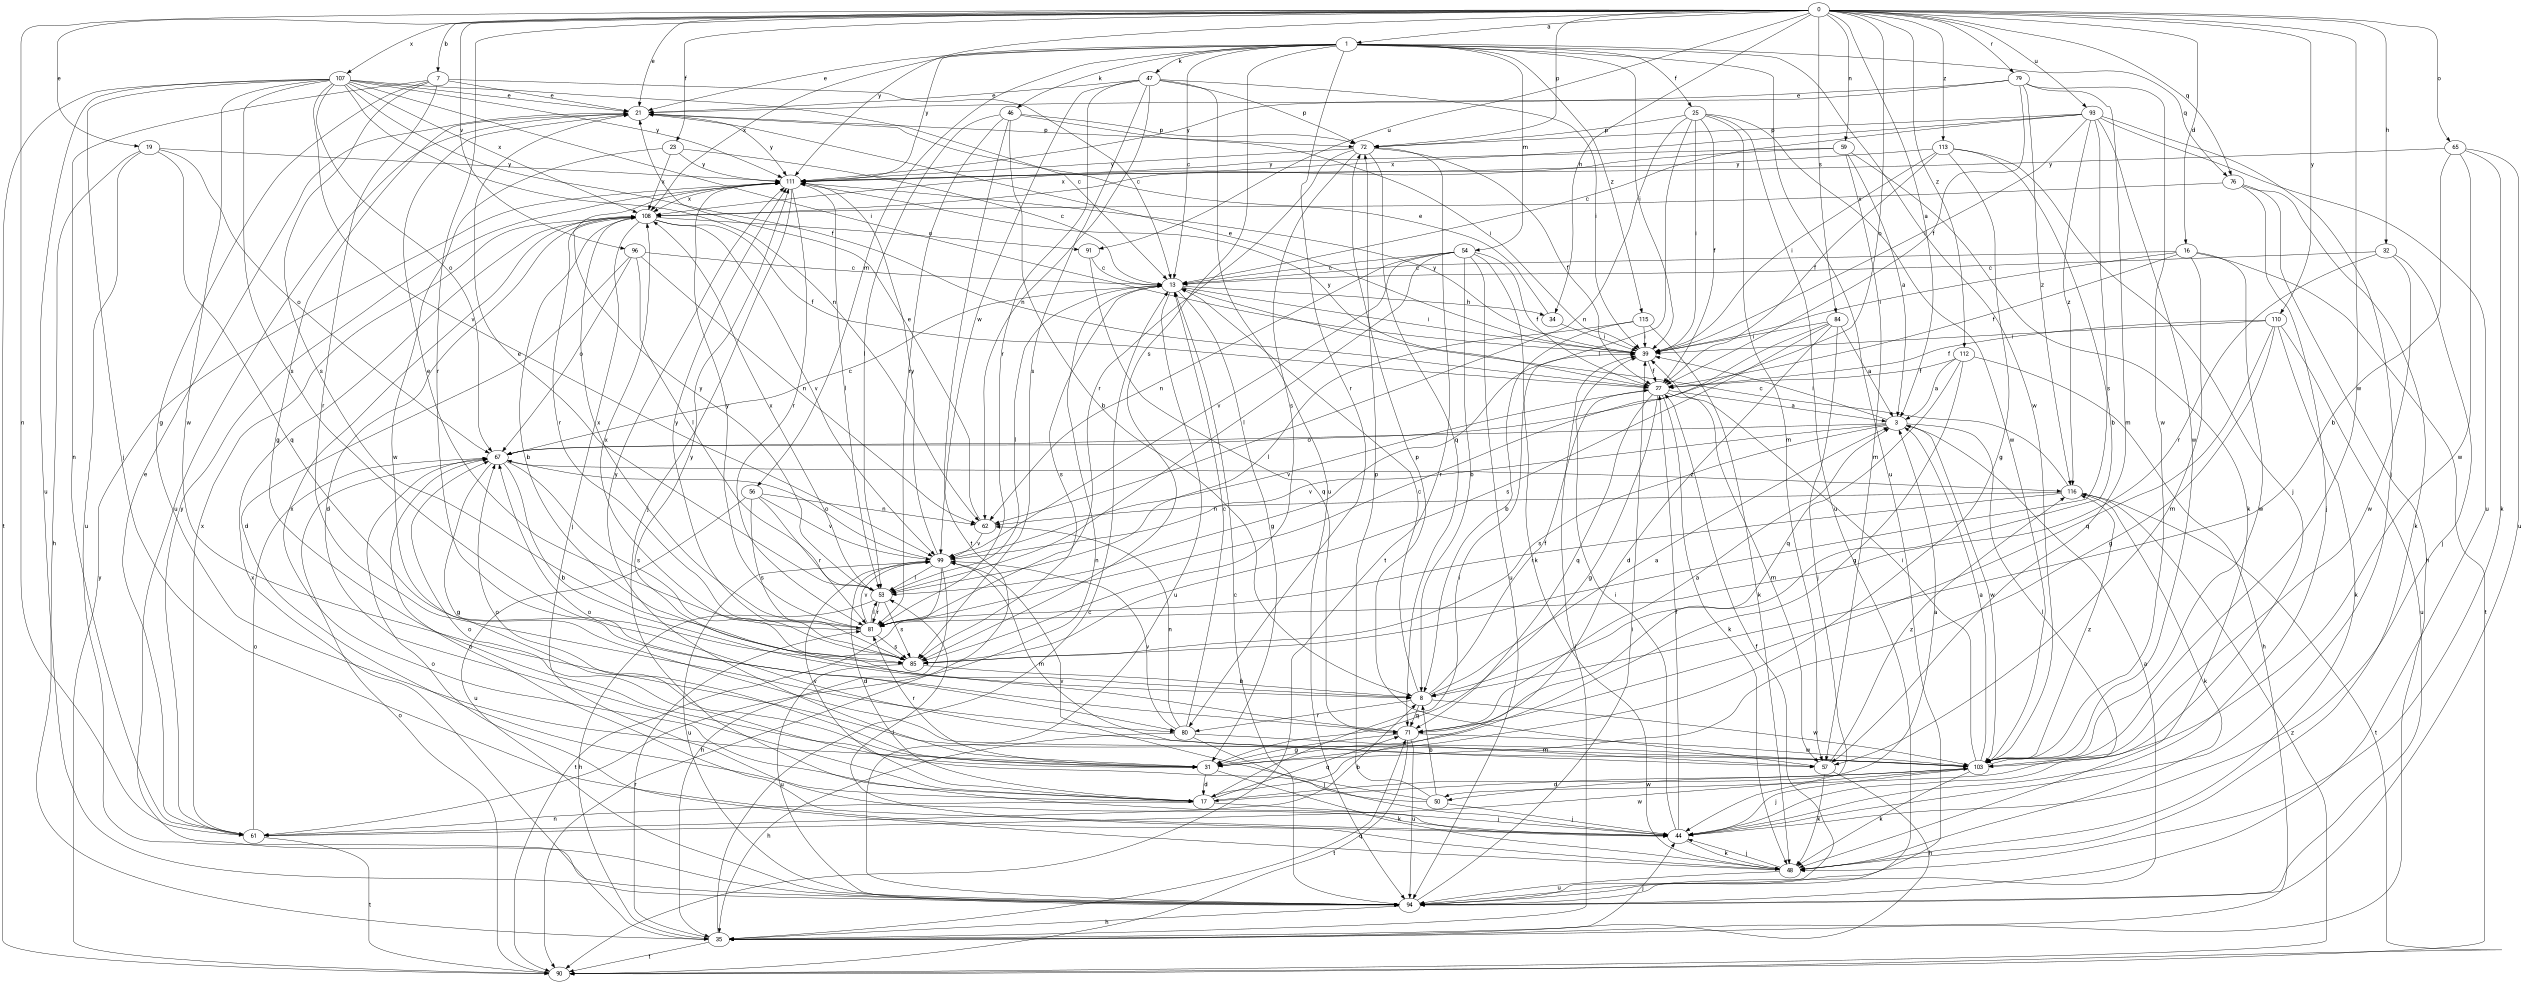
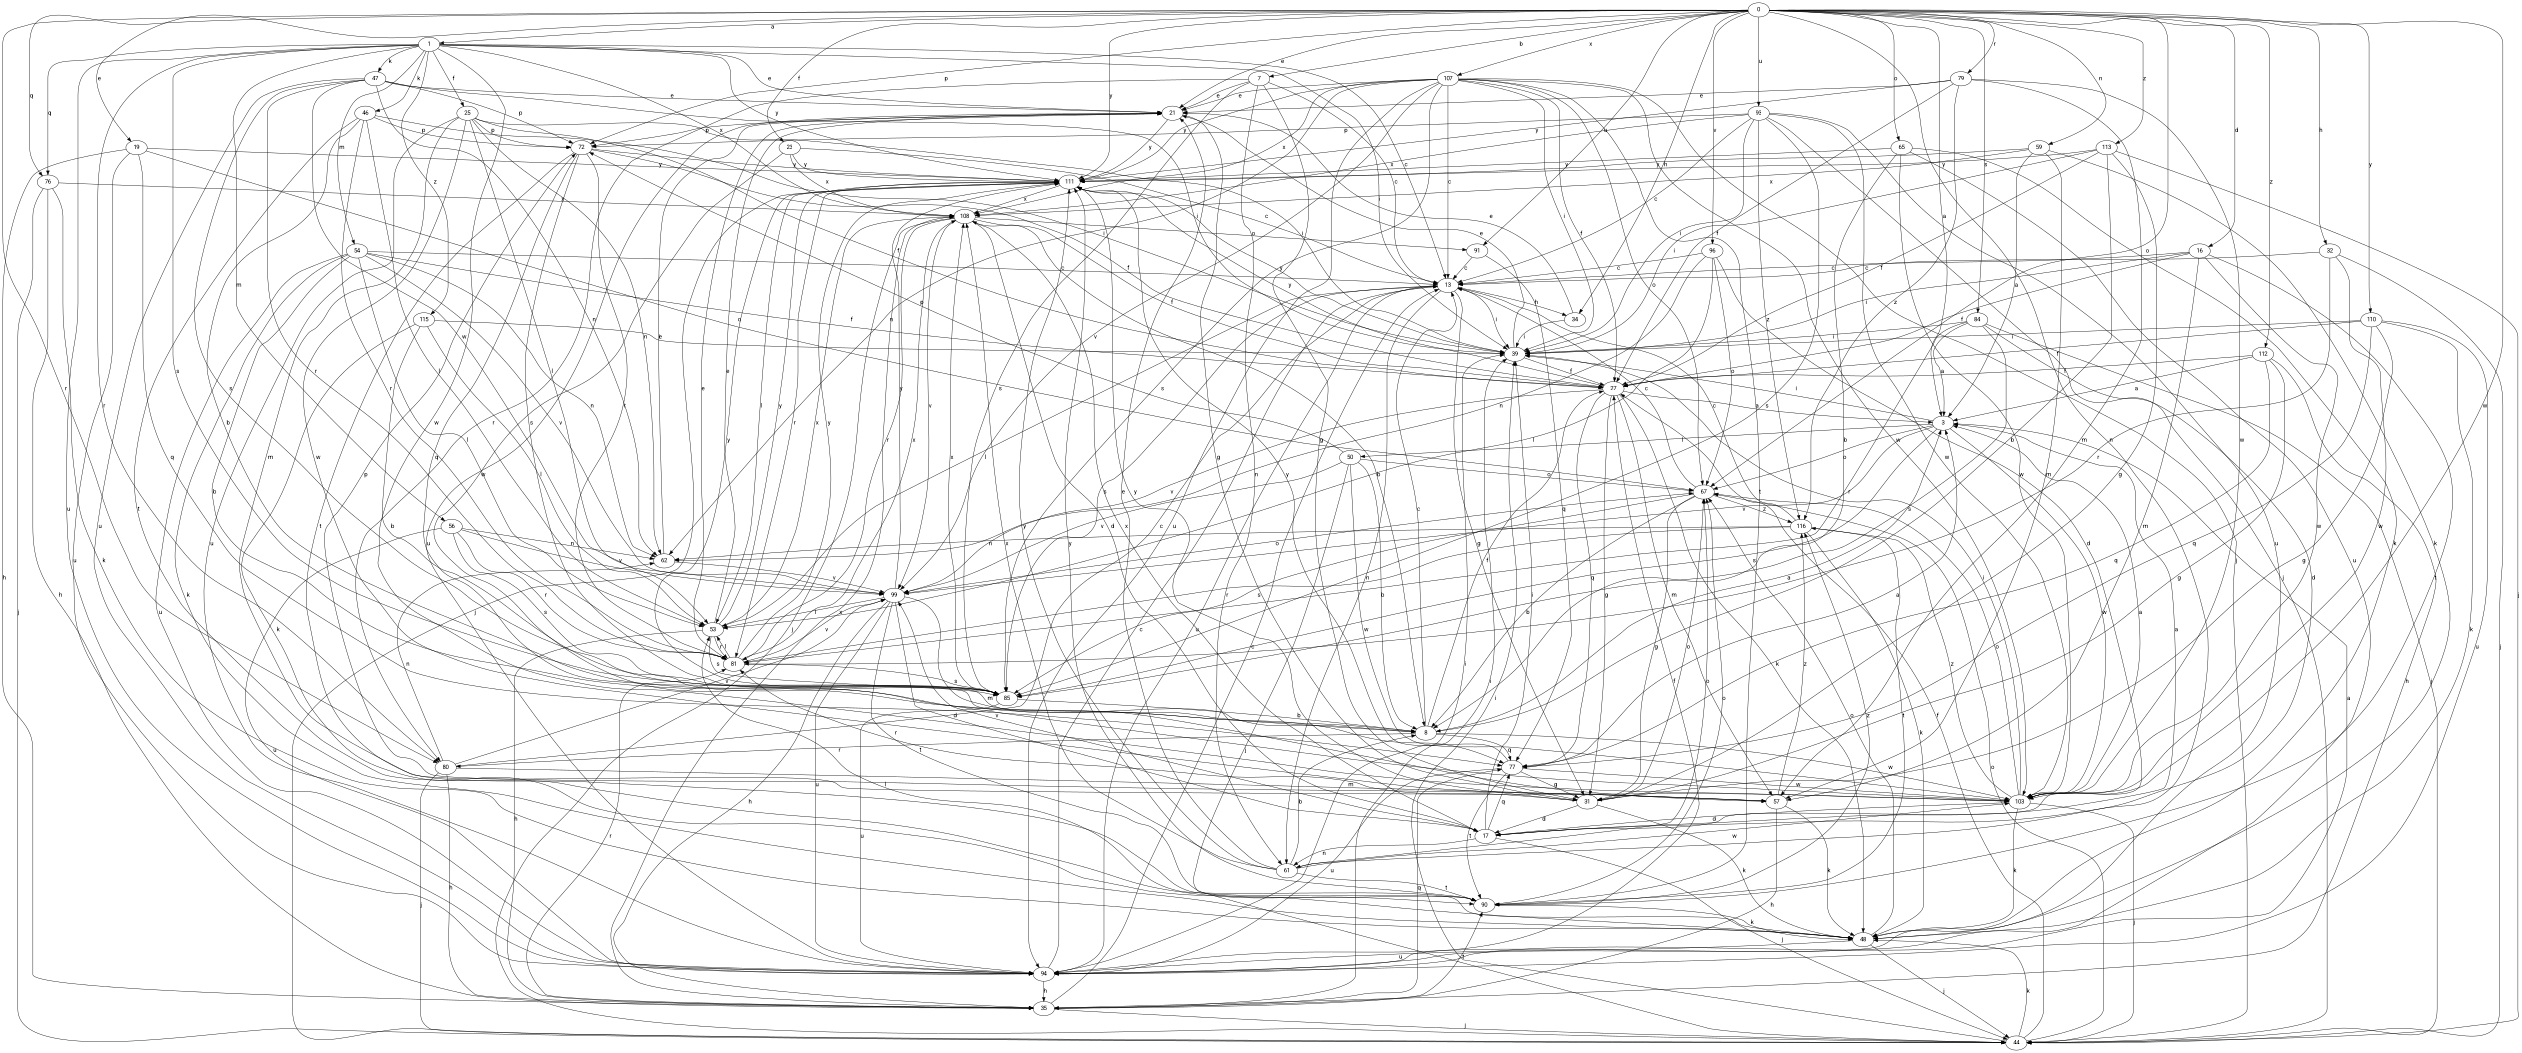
node "71": label "71" -> "77"
edge "103" -> "50": reversed
edge "90" -> "48": added, label "k"
